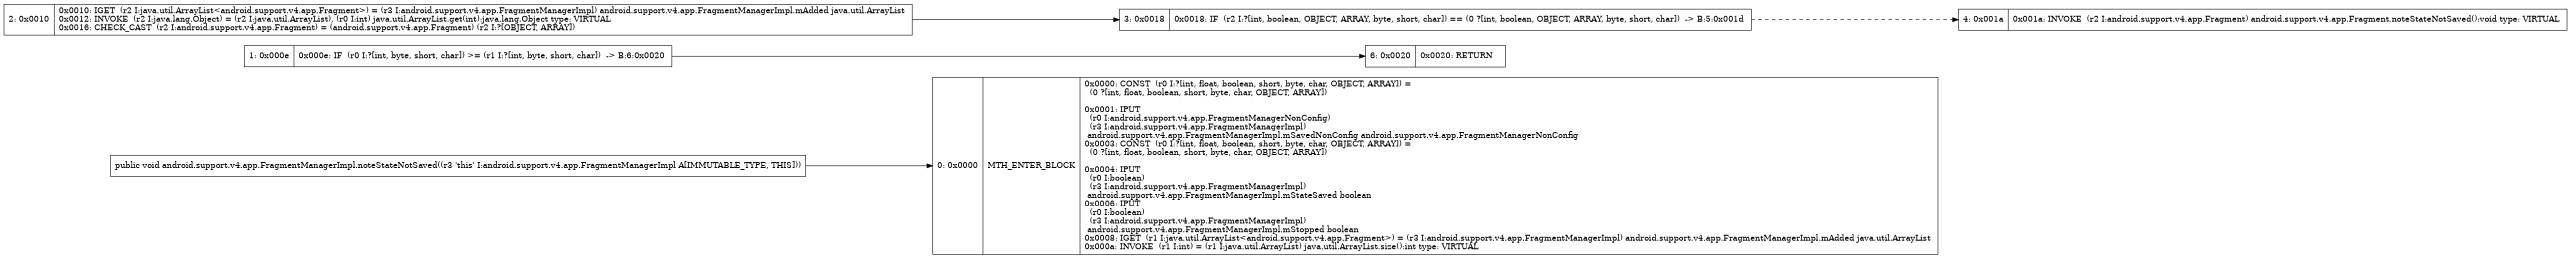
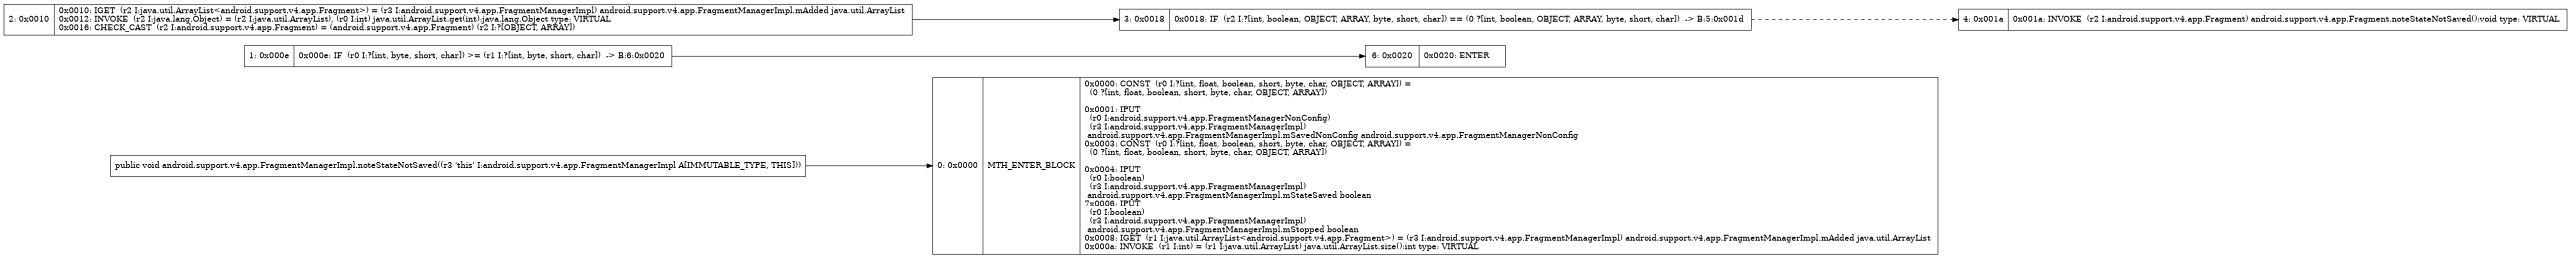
node "6: 0x0020": text "0x0020: RETURN" -> "0x0020: ENTER"
node "0: 0x0000": text "0x0006: IPUT" -> "7x0006: IPUT"
